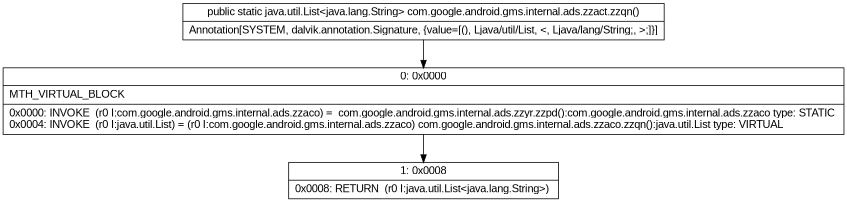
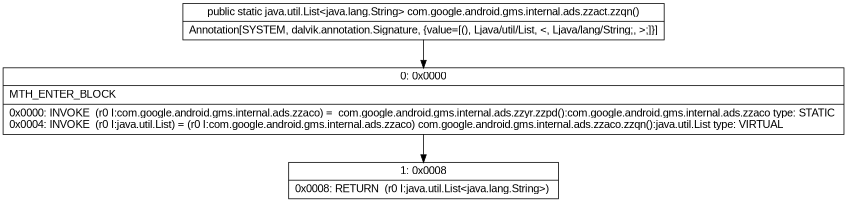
node "0: 0x0000": text "MTH_VIRTUAL_BLOCK" -> "MTH_ENTER_BLOCK"
